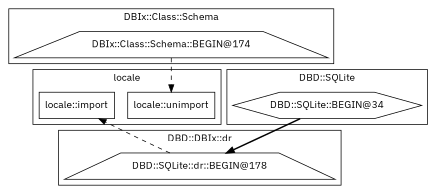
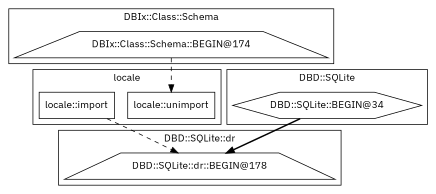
edge "DBD::SQLite::dr::BEGIN@178" -> "locale::import": reversed
cluster "DBD::DBIx::dr": label "DBD::DBIx::dr" -> "DBD::SQLite::dr"
